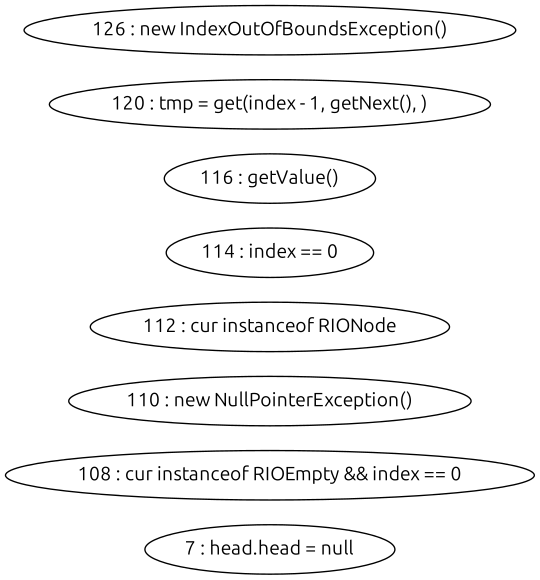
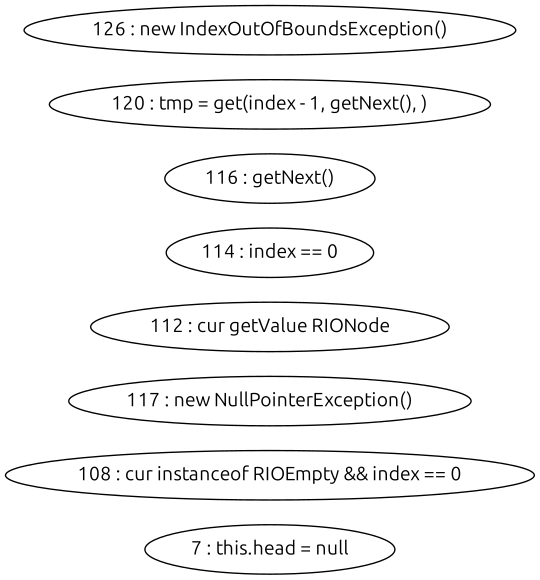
node "116 : getValue()": label "116 : getValue()" -> "116 : getNext()"
node "112 : cur instanceof RIONode": label "112 : cur instanceof RIONode" -> "112 : cur getValue RIONode"
node "110 : new NullPointerException()": label "110 : new NullPointerException()" -> "117 : new NullPointerException()"
node "7 : head.head = null": label "7 : head.head = null" -> "7 : this.head = null"
